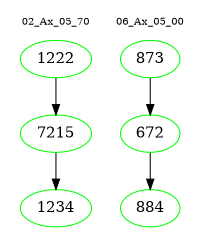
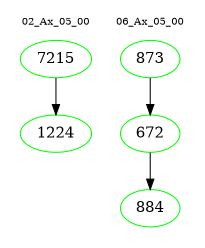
cluster "02_Ax_05_70": label "02_Ax_05_70" -> "02_Ax_05_00"
node "1222": removed
node "1234": label "1234" -> "1224"
